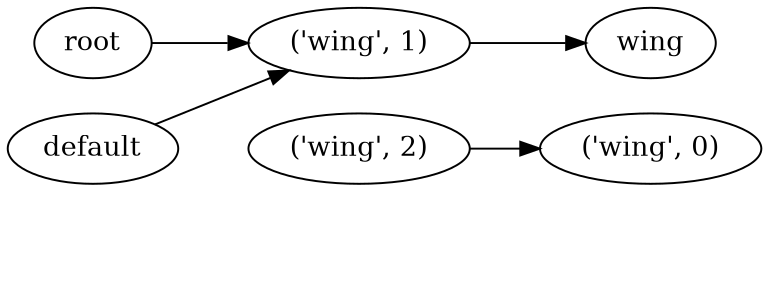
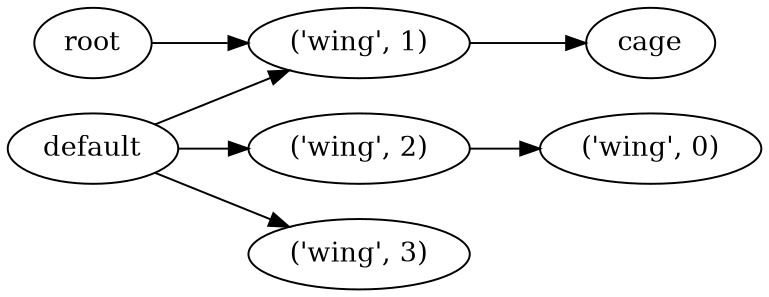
node "wing": label "wing" -> "cage"
edge "default" -> "('wing', 2)": added
node "('wing', 3)": added
